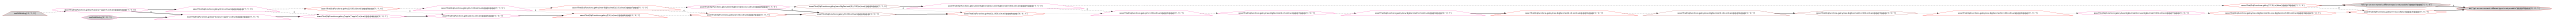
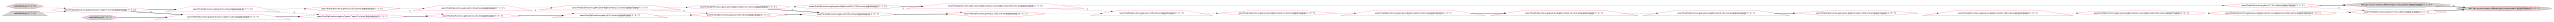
node "testGtWithAny['1', '0', '0']": added
